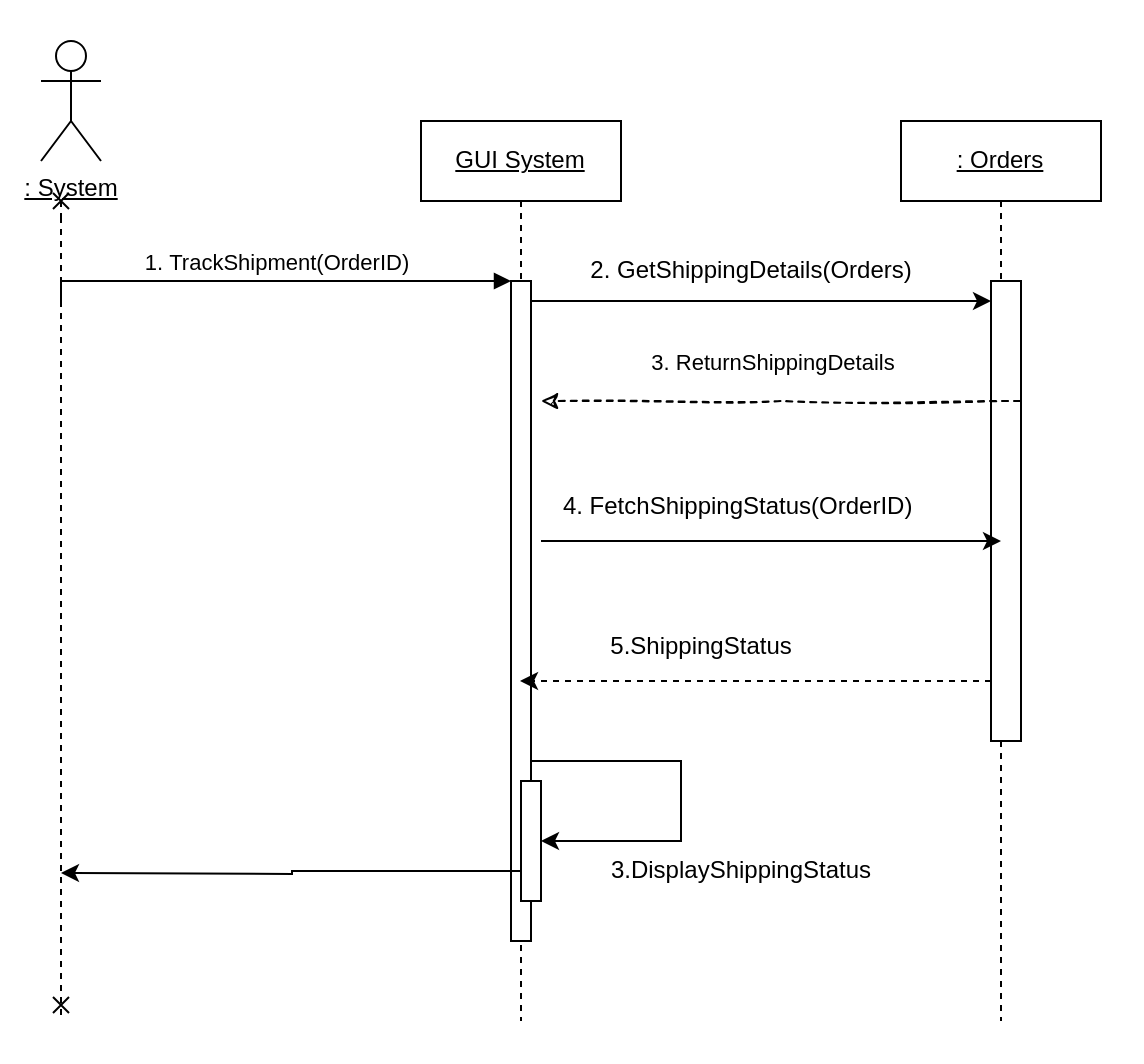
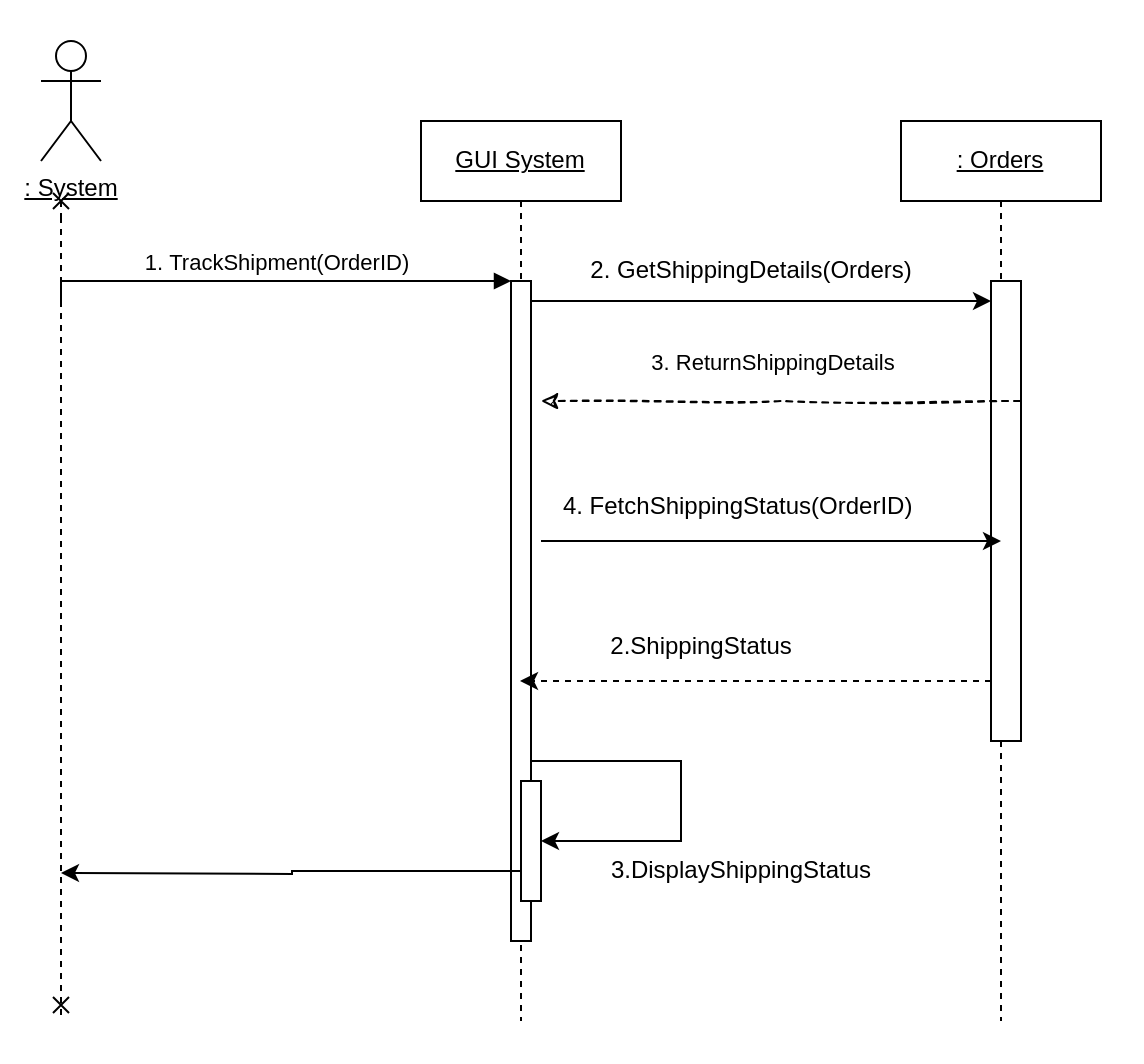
node "5.ShippingStatus": label "5.ShippingStatus" -> "2.ShippingStatus"
